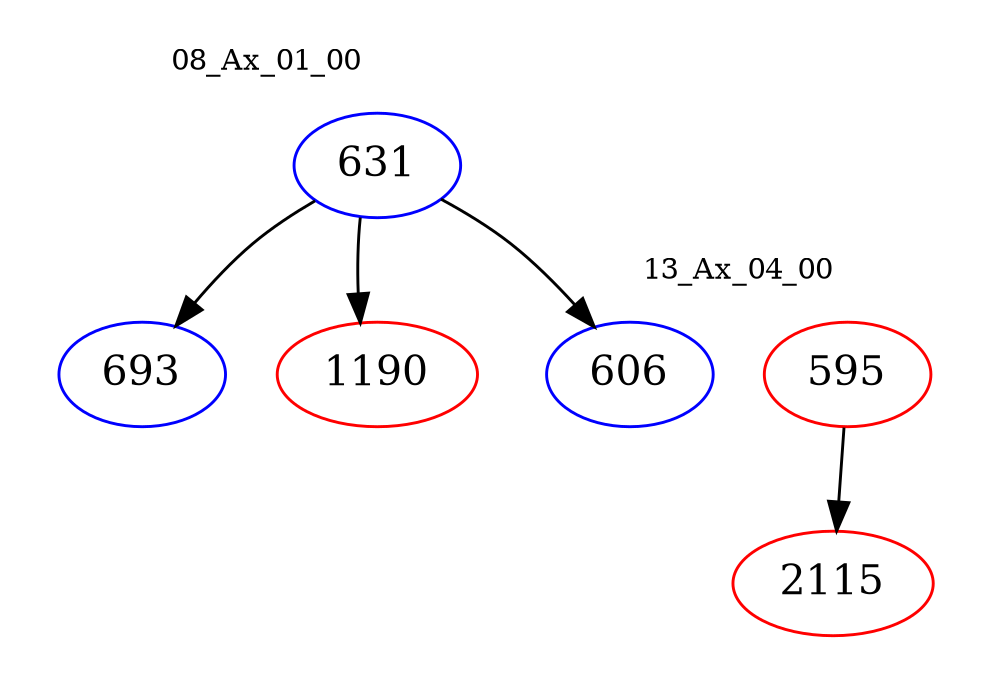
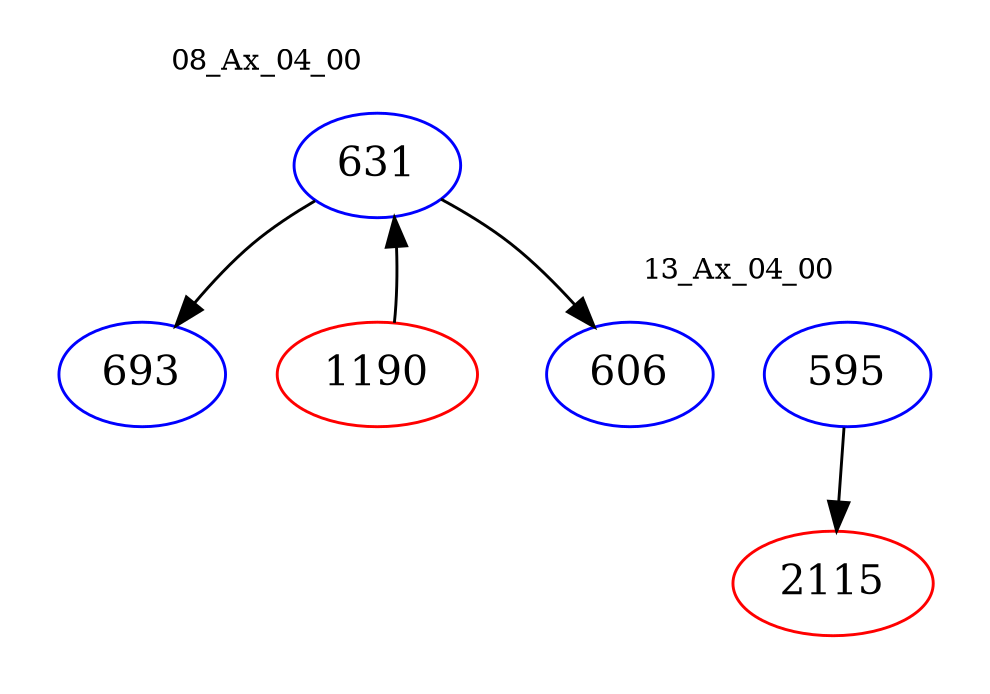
cluster "08_Ax_01_00": label "08_Ax_01_00" -> "08_Ax_04_00"
edge "631" -> "1190": reversed
node "595": color red -> blue
